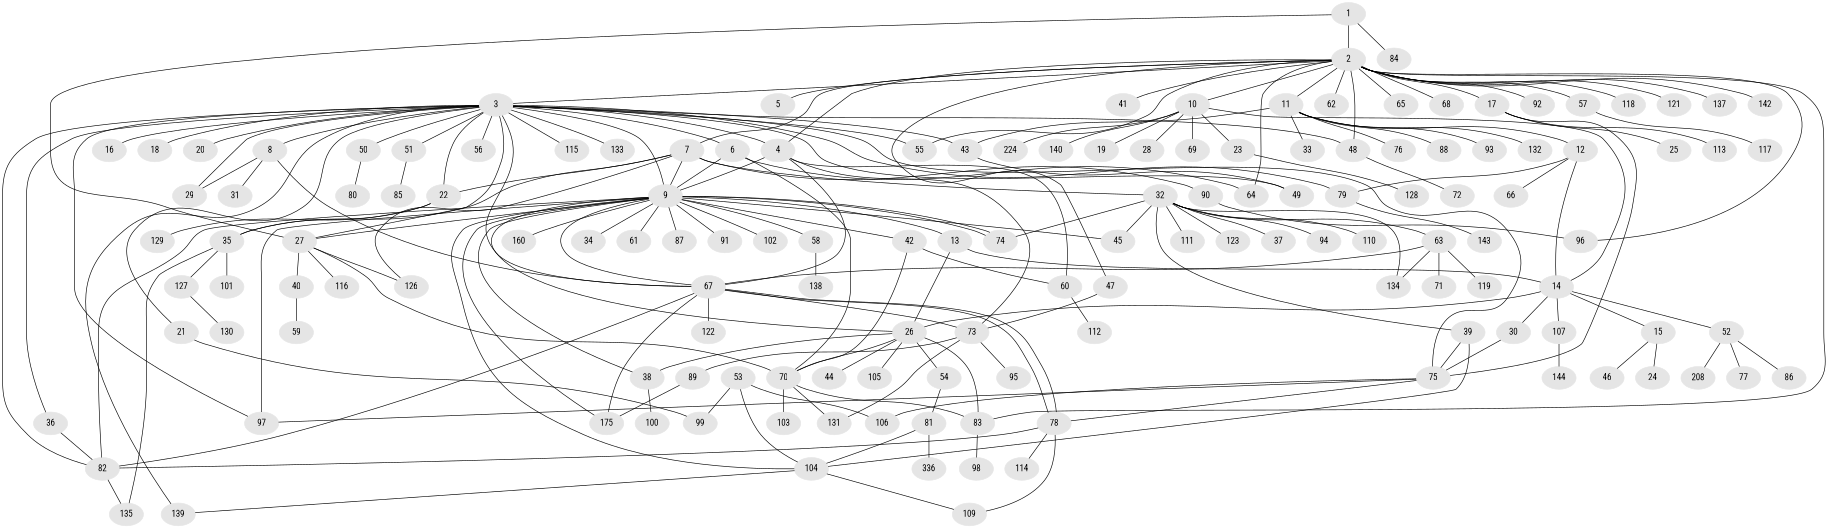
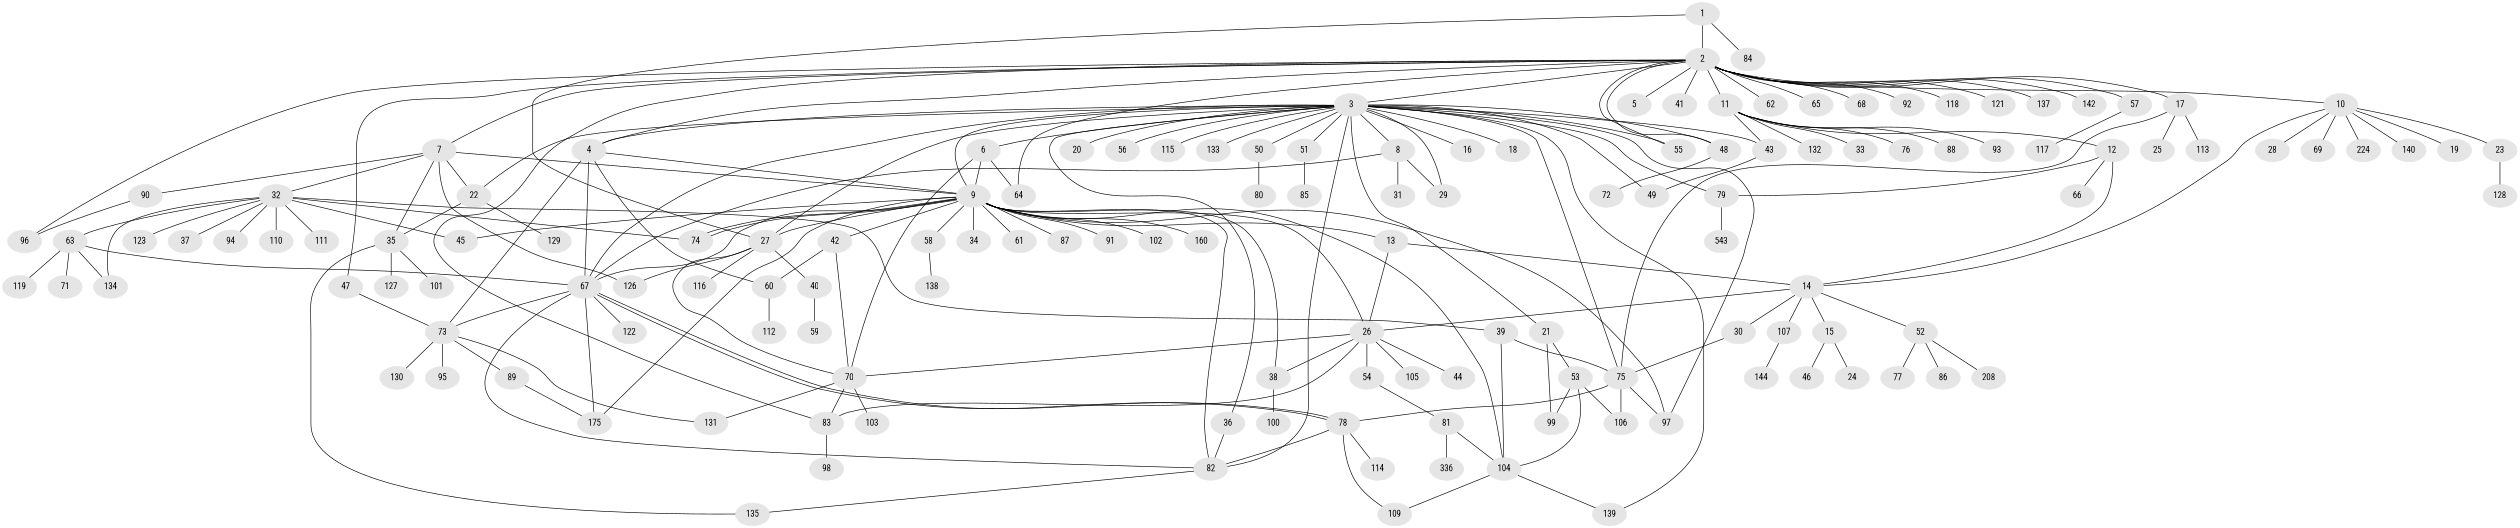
node "143": label "143" -> "543"
edge "127" -- "130": now "73" -- "130"
edge "21" -- "53": added
